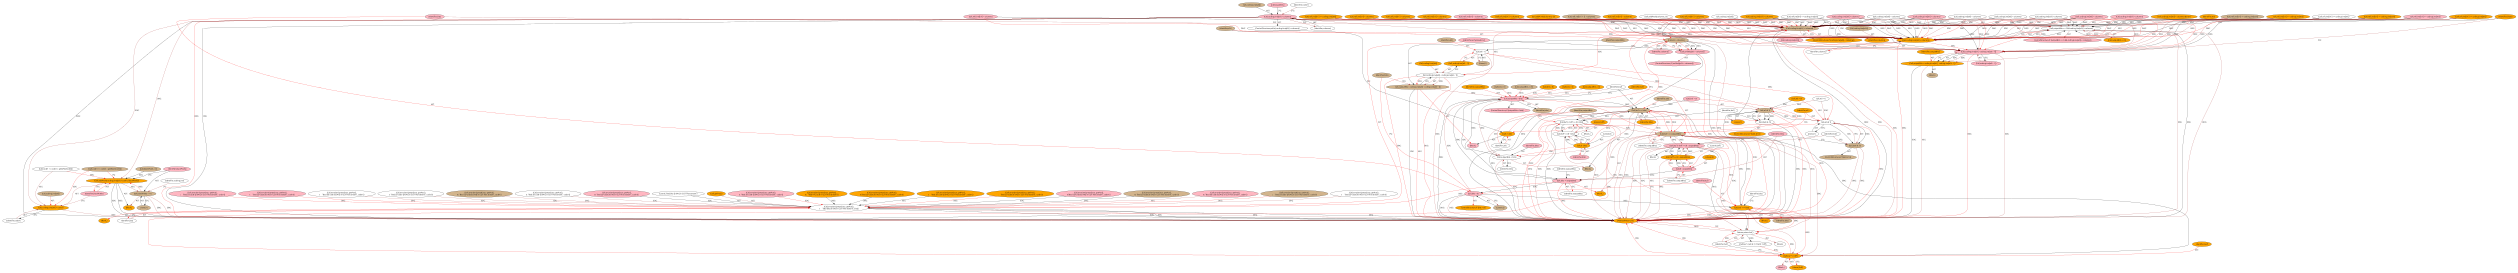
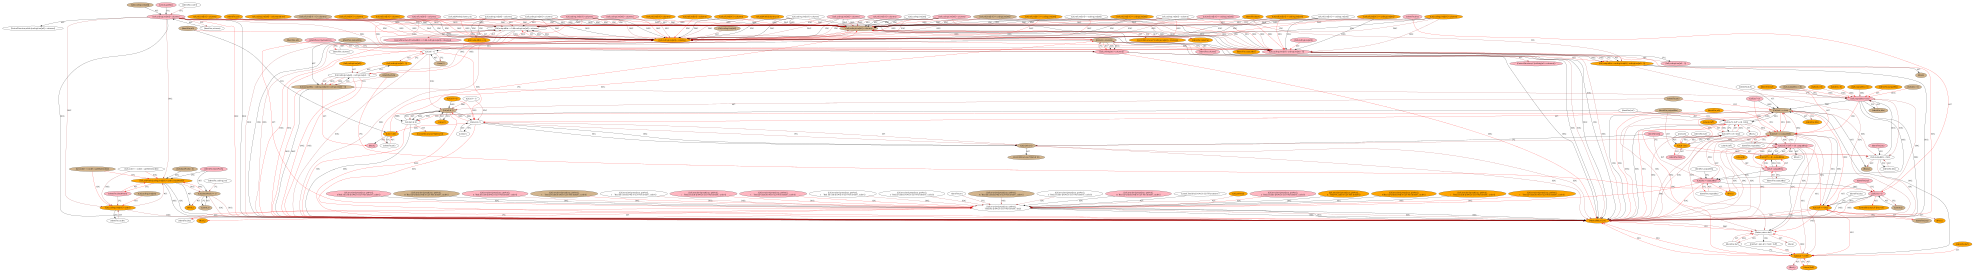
node "(ControlStructure,if (outputBits > bits))": removed
edge "(Call,bits -= outputBits)" -> "(Call,outputBits > bits)": removed, label "DDG:"
node "(Identifier,err)": added
